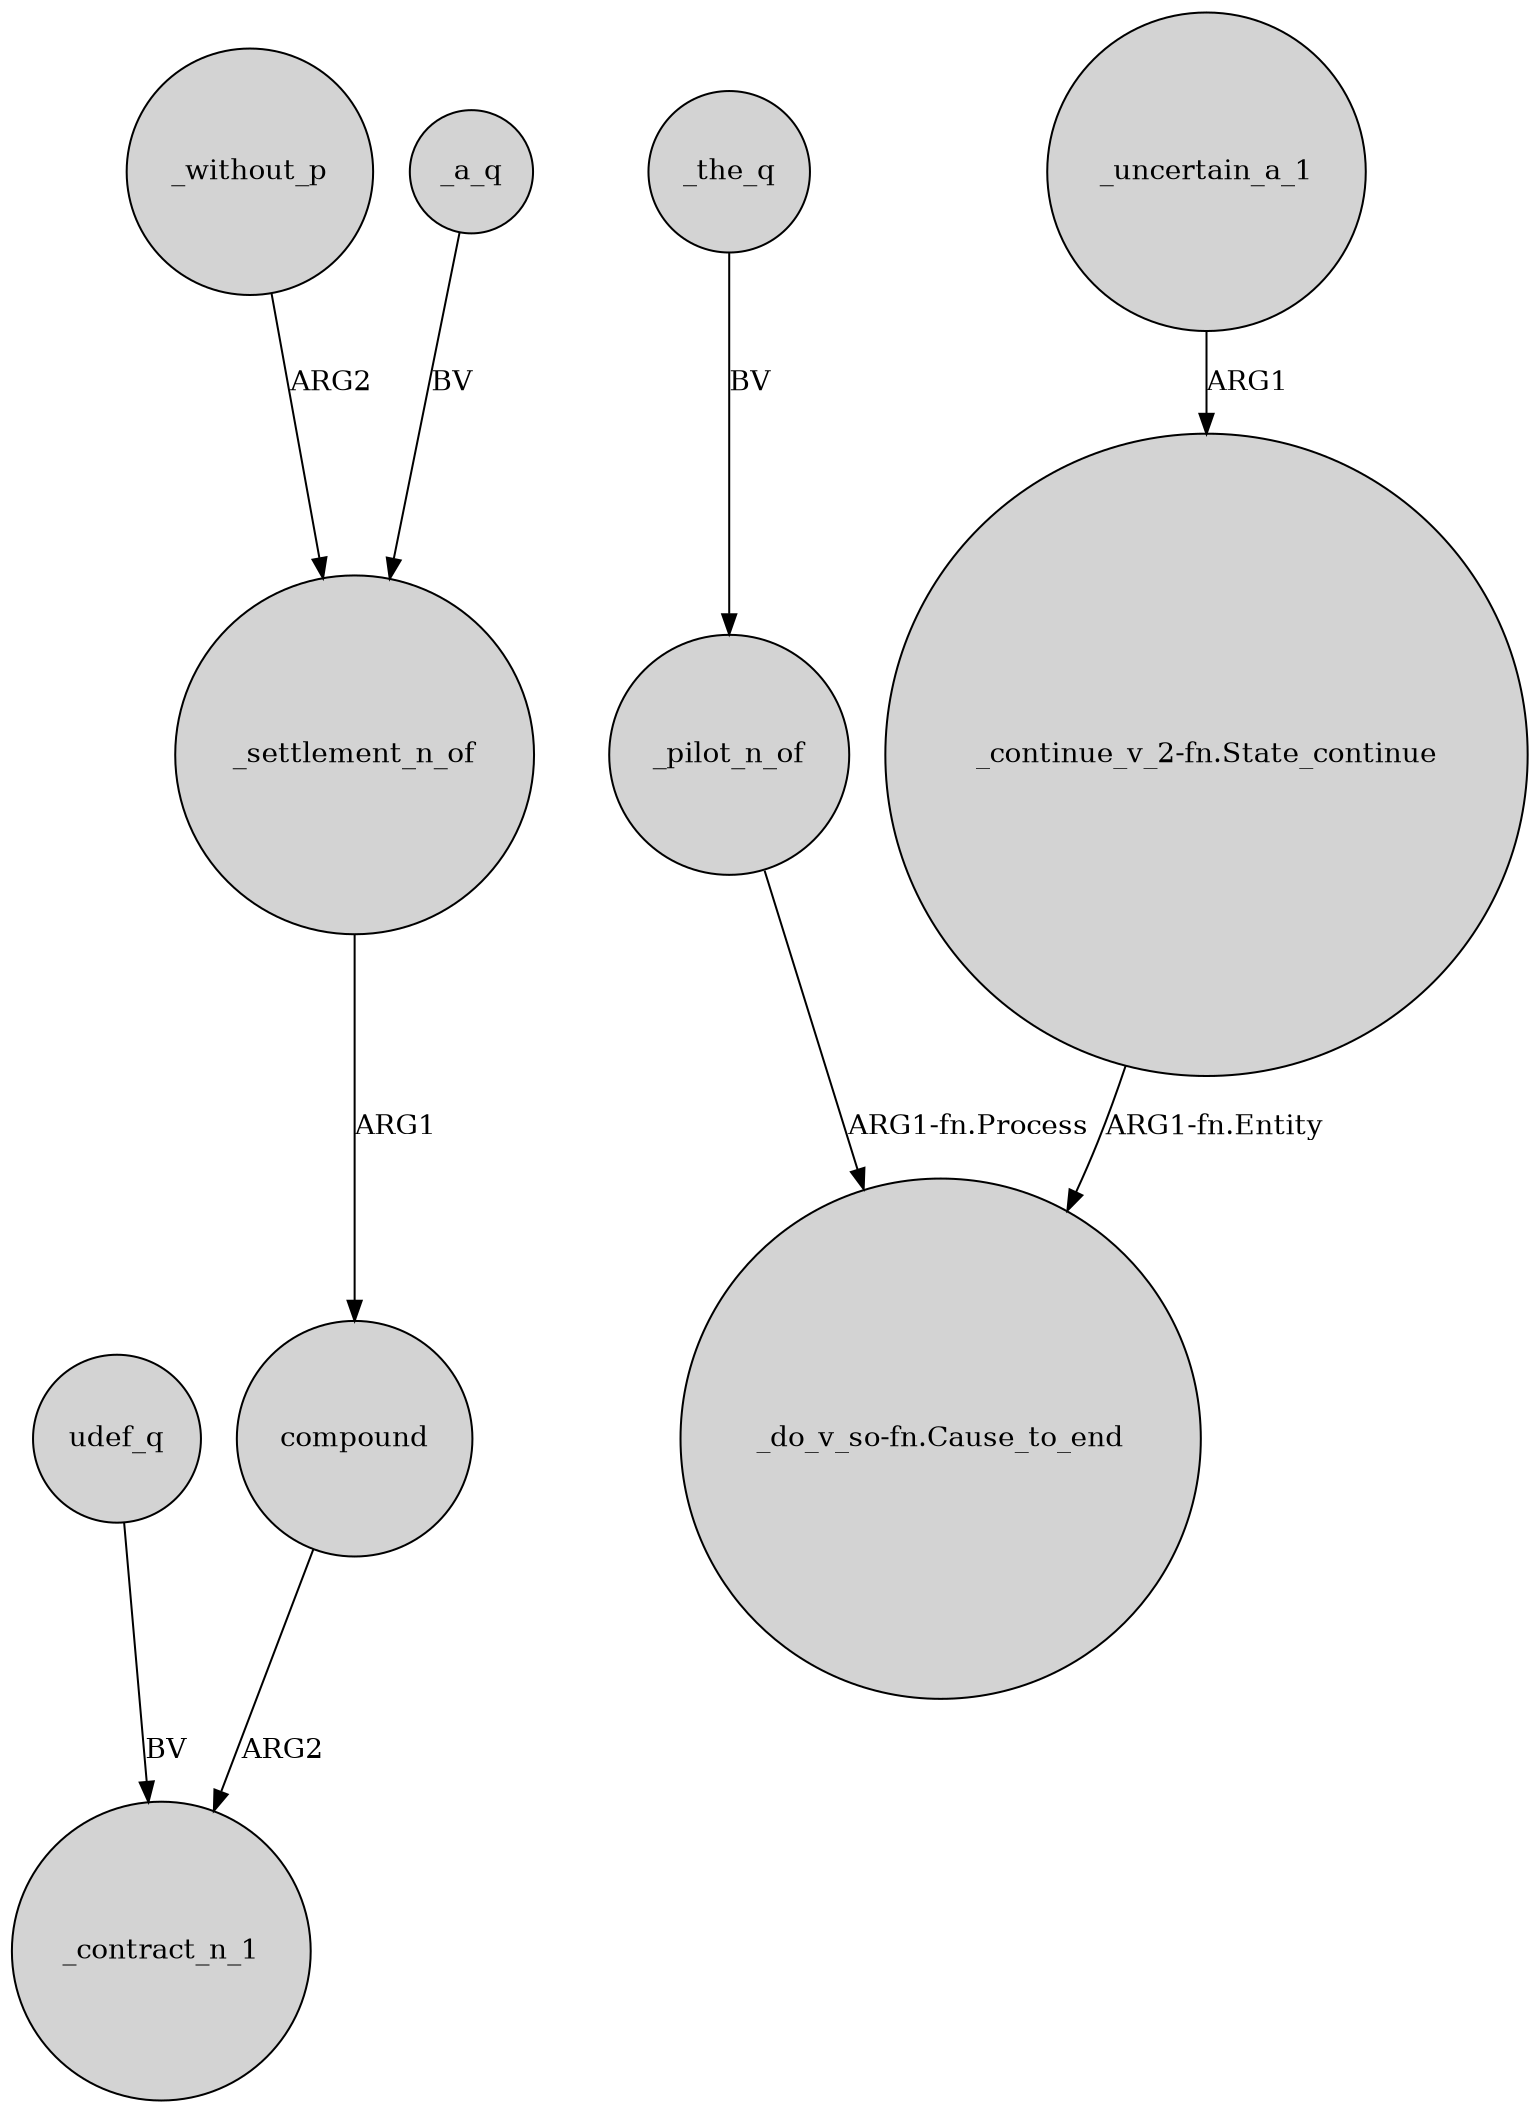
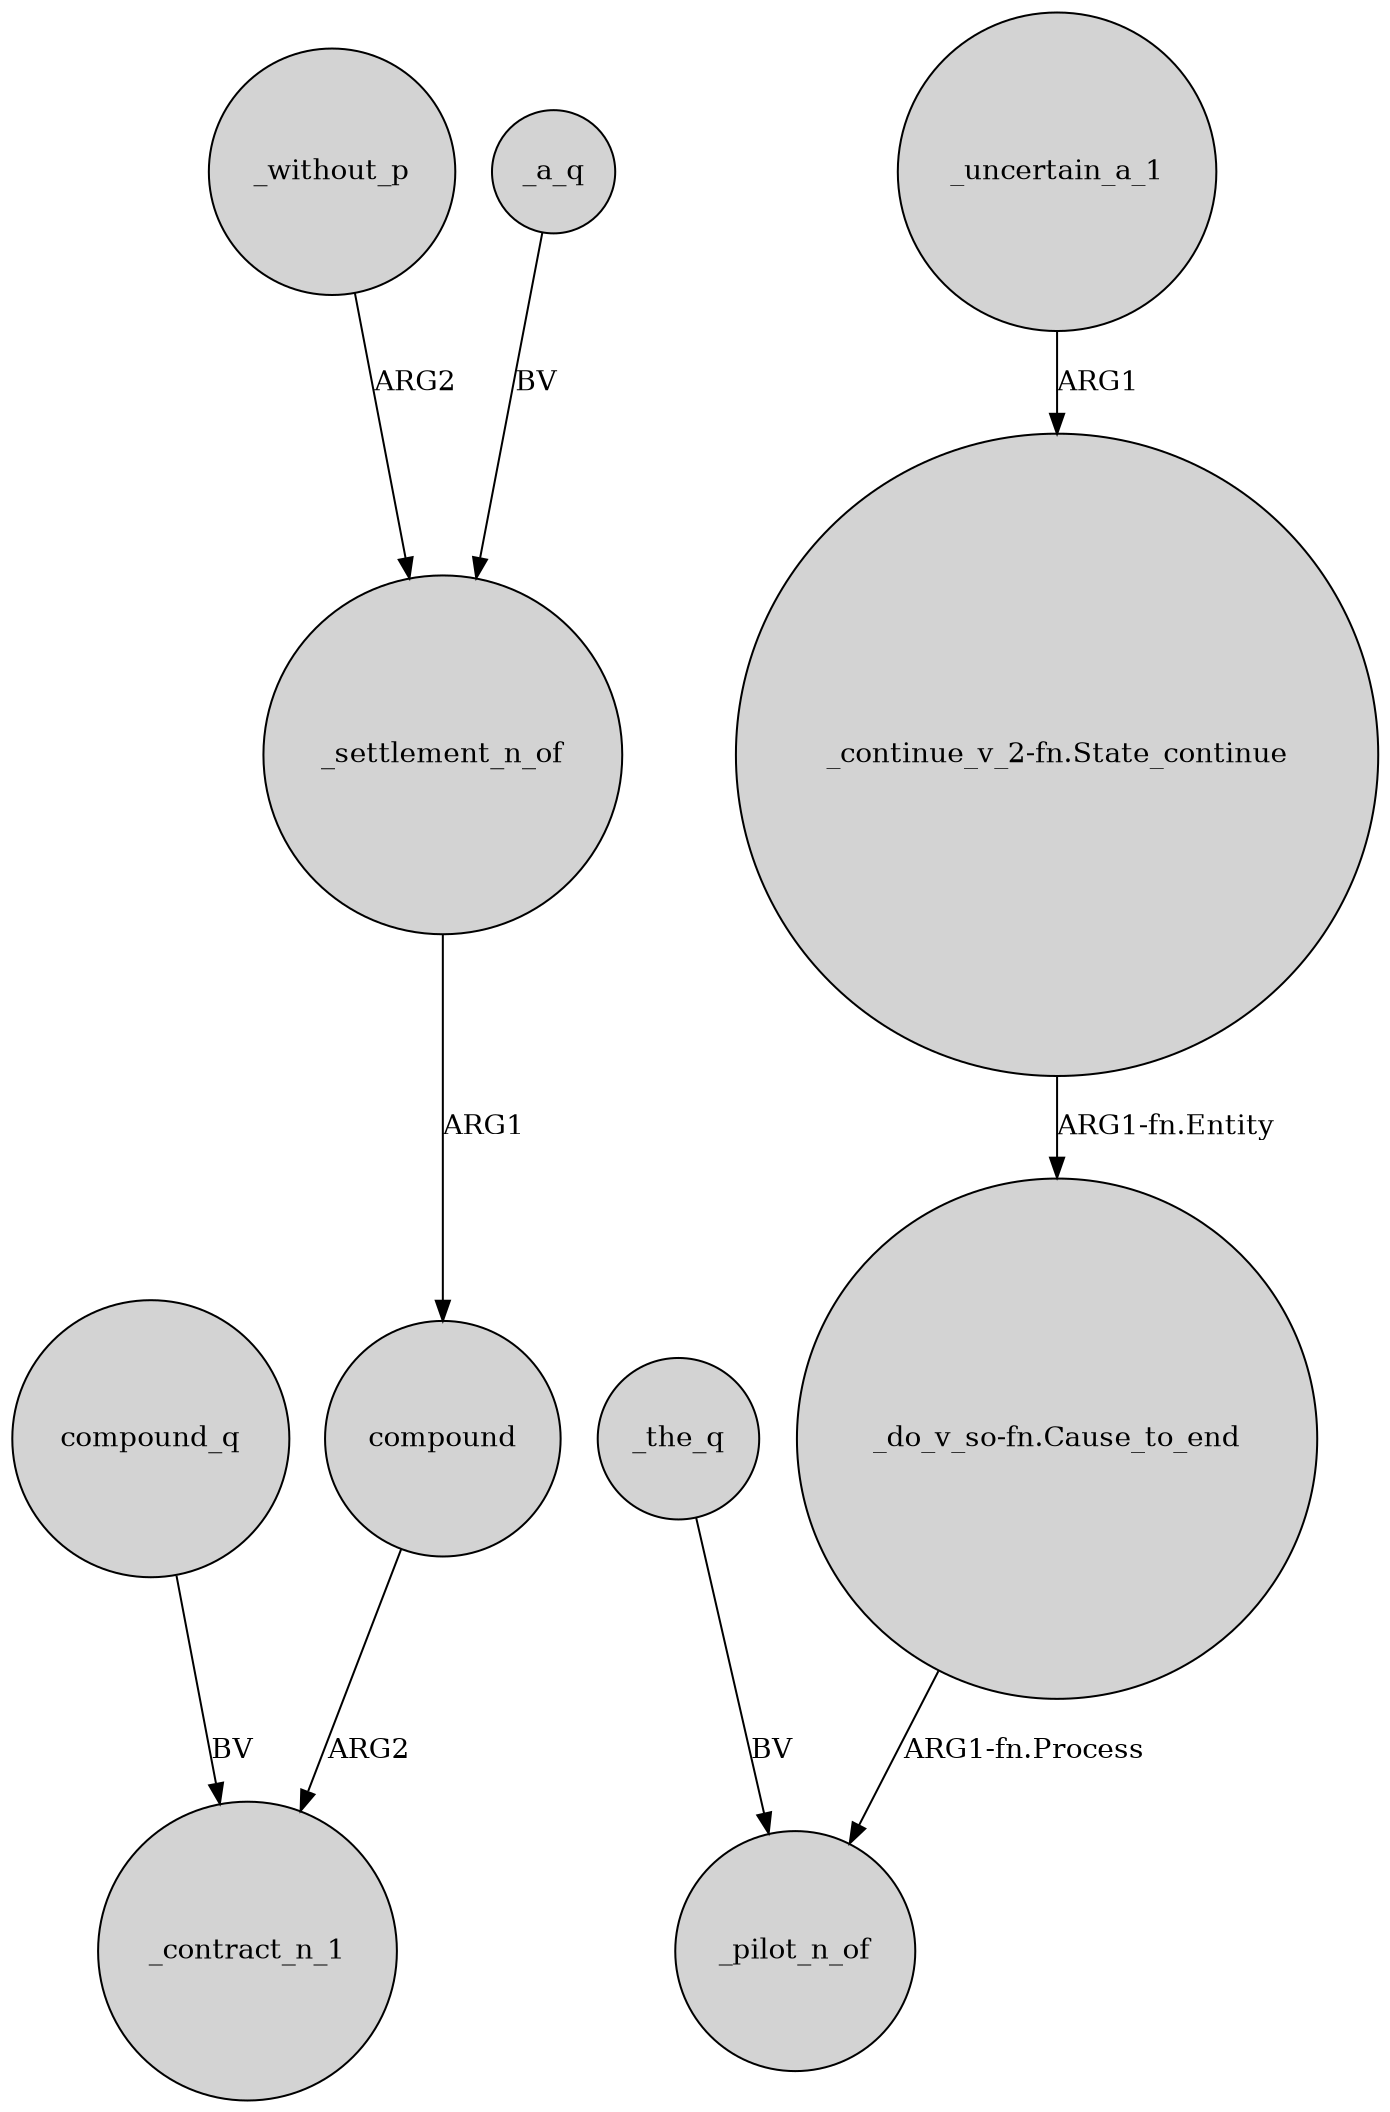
edge "_pilot_n_of" -> "_do_v_so-fn.Cause_to_end": reversed
node "udef_q": label "udef_q" -> "compound_q"
